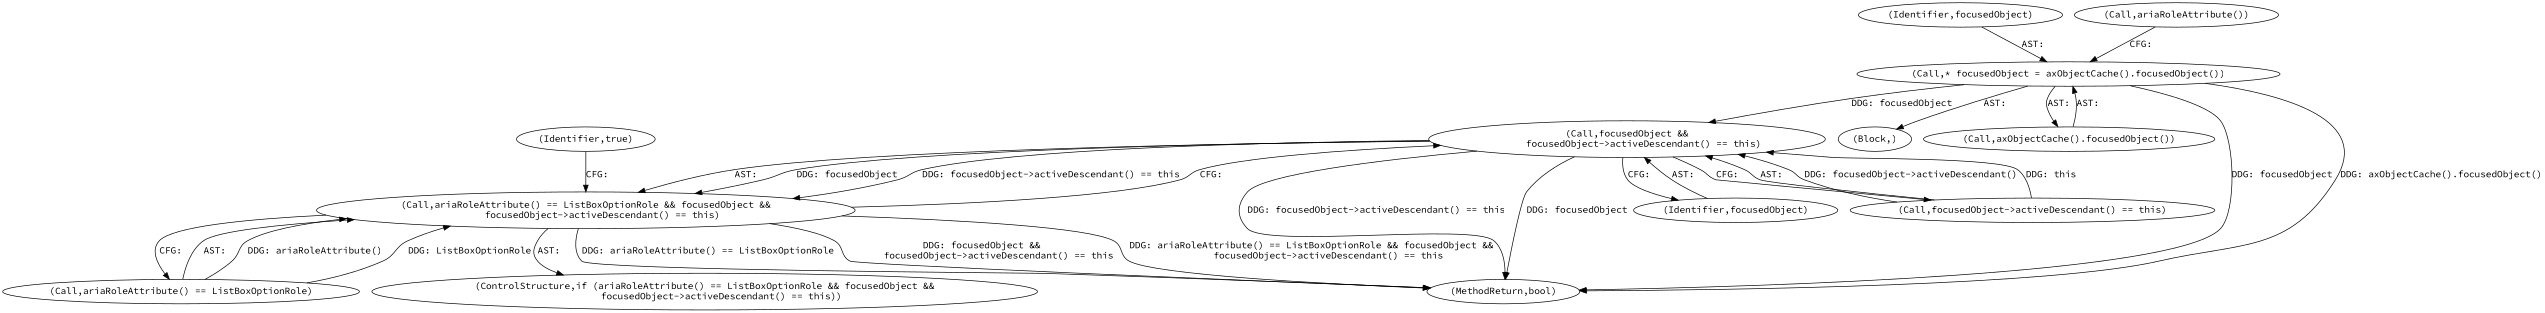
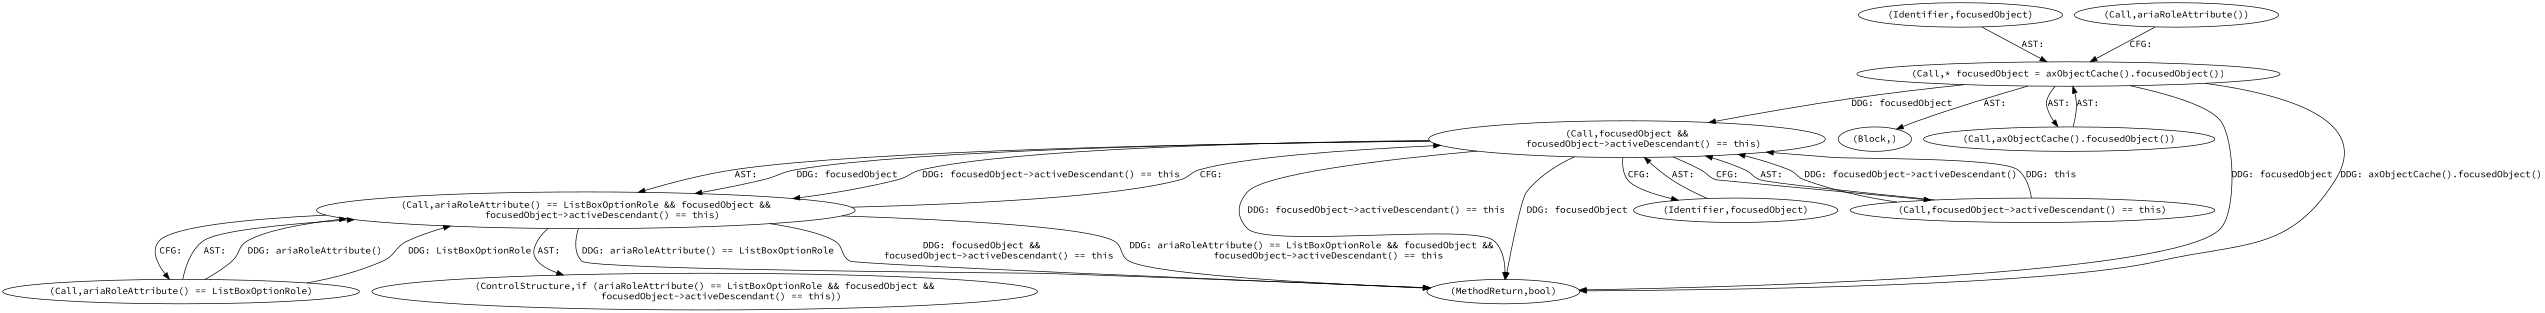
node "(Identifier,true)": removed
